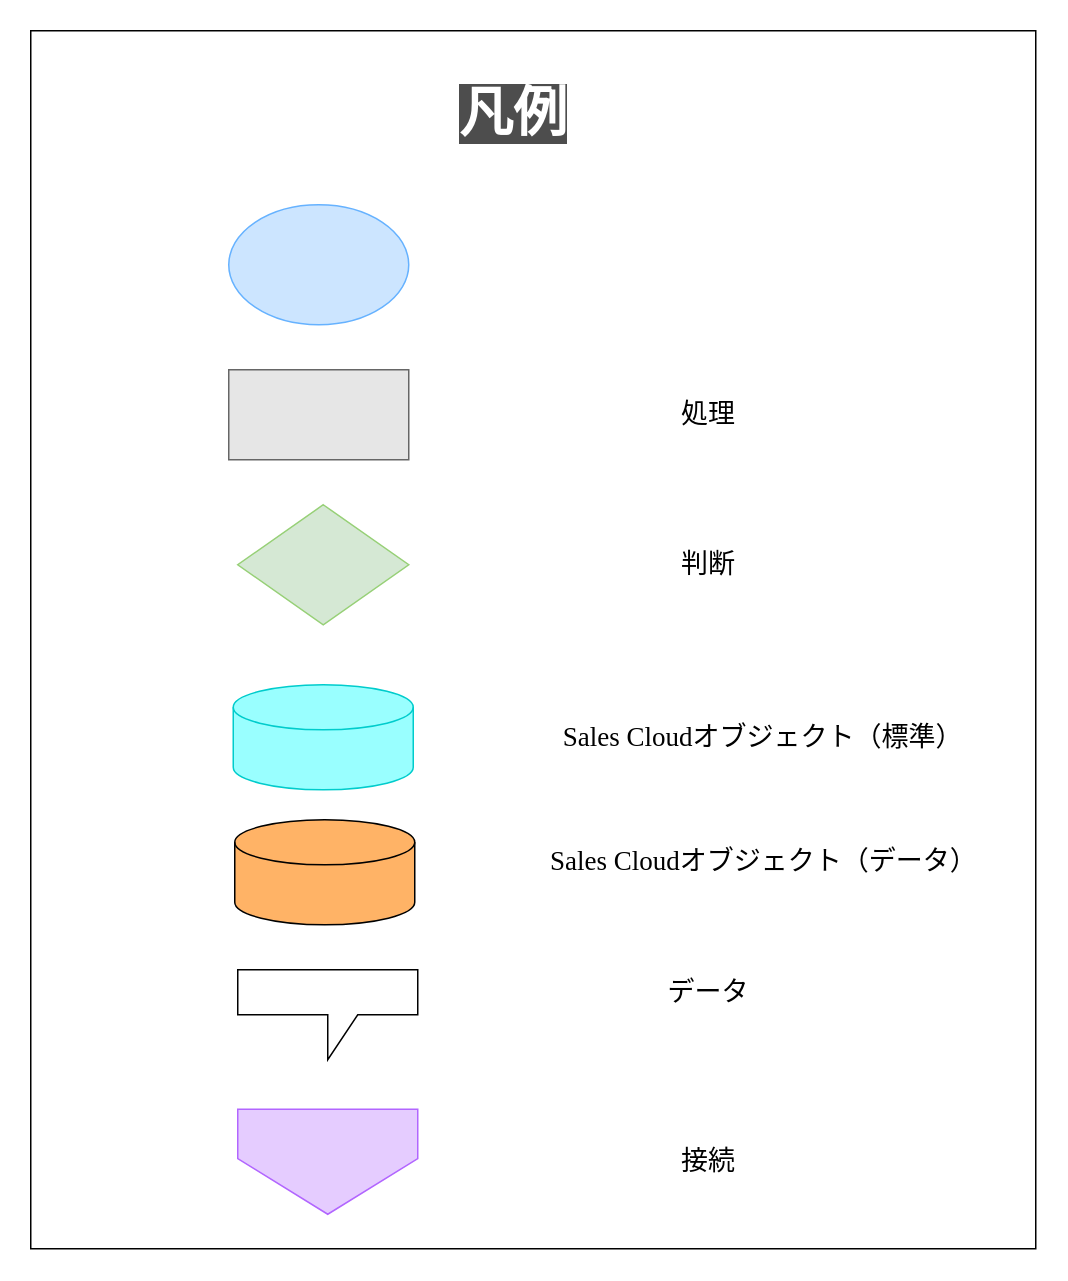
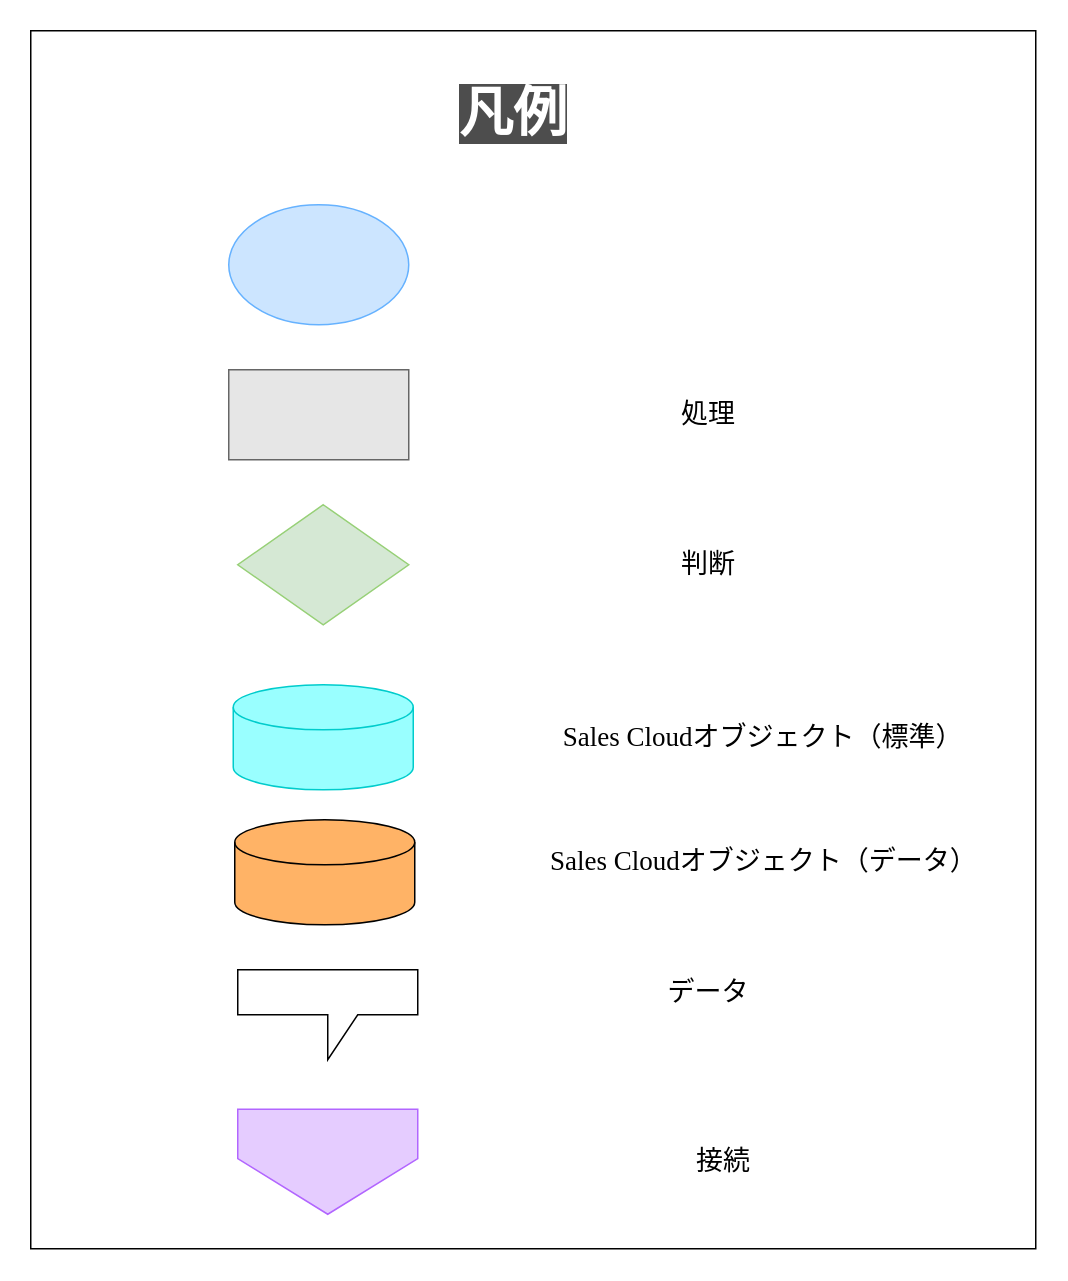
node "接続": moved (709, 1162) -> (724, 1162)
